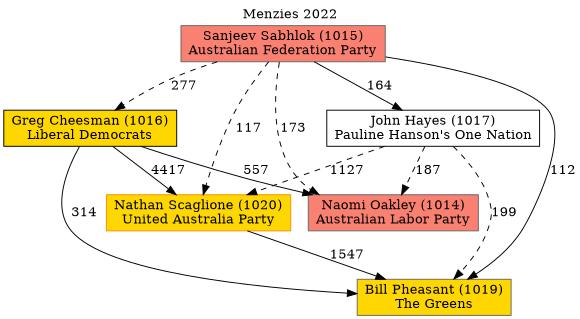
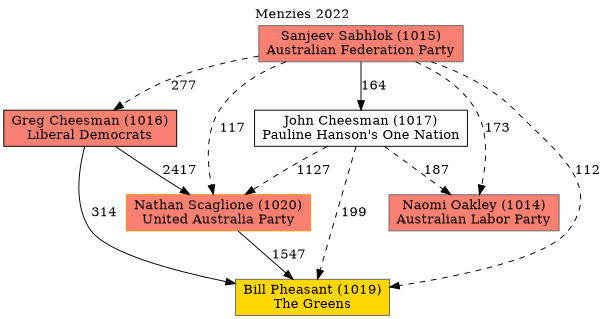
edge "Sanjeev Sabhlok (1015) Australian Federation Party" -> "Bill Pheasant (1019) The Greens": style solid -> dashed
node "Greg Cheesman (1016) Liberal Democrats": fillcolor gold -> salmon
node "John Hayes (1017) Pauline Hanson's One Nation": label "John Hayes (1017) Pauline Hanson's One Nation" -> "John Cheesman (1017) Pauline Hanson's One Nation"
edge "Greg Cheesman (1016) Liberal Democrats" -> "Nathan Scaglione (1020) United Australia Party": label "4417" -> "2417"
edge "Greg Cheesman (1016) Liberal Democrats" -> "Naomi Oakley (1014) Australian Labor Party": removed, label "557"
node "Nathan Scaglione (1020) United Australia Party": fillcolor gold -> salmon
